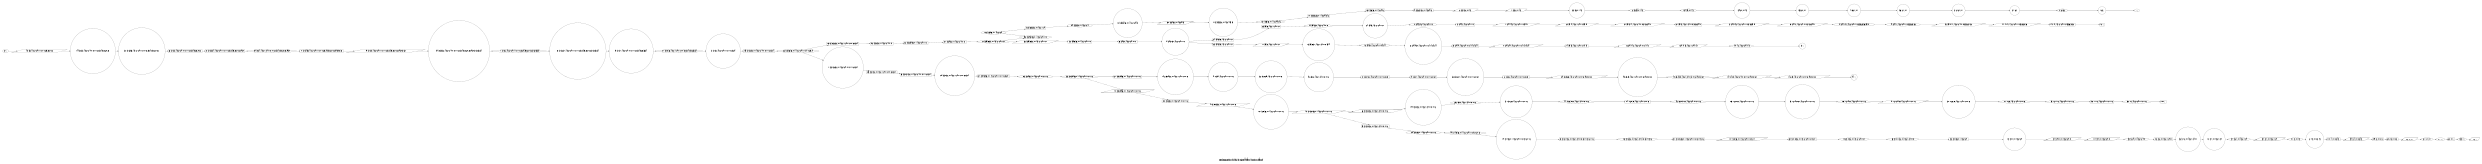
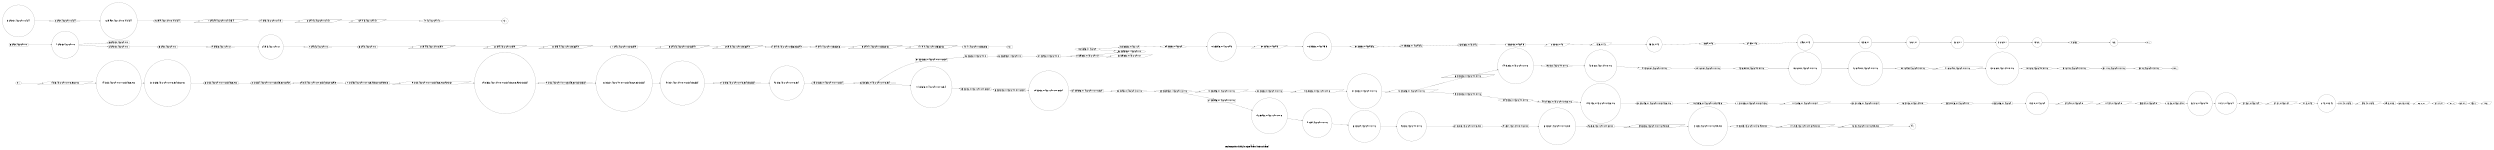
node "138 | 39 52 58 : 0 1 4 5 6 7 8 9 11 12": removed
node "77 | 39 51 : 4 5 6 7 8 9 11 12": removed
